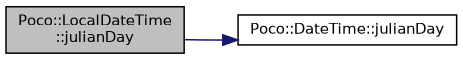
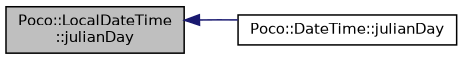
edge "Poco::LocalDateTime ::julianDay" -> "Poco::DateTime::julianDay": reversed
